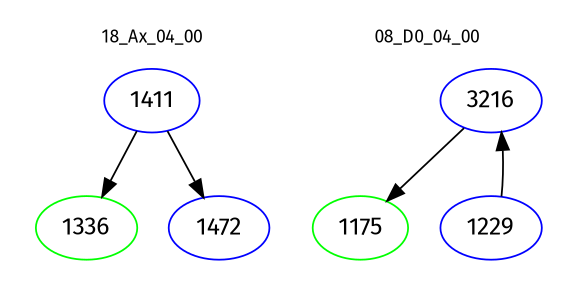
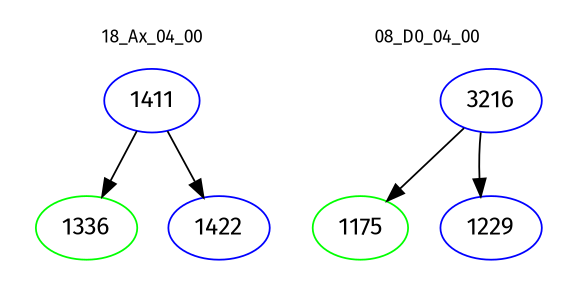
edge "1229" -> "3216": reversed
node "1472": label "1472" -> "1422"
